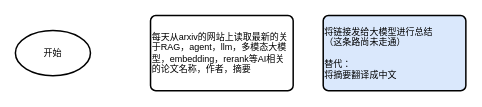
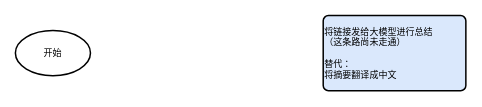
node "每天从arxiv的网站上读取最新的关于RAG，agent，llm，多模态大模型，embedding，rerank等AI相关的论文名称，作者，摘要": removed
